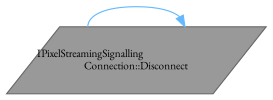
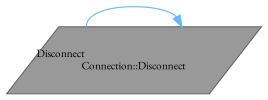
node "IPixelStreamingSignalling Connection::Disconnect": label "IPixelStreamingSignalling Connection::Disconnect" -> "Disconnect Connection::Disconnect"
